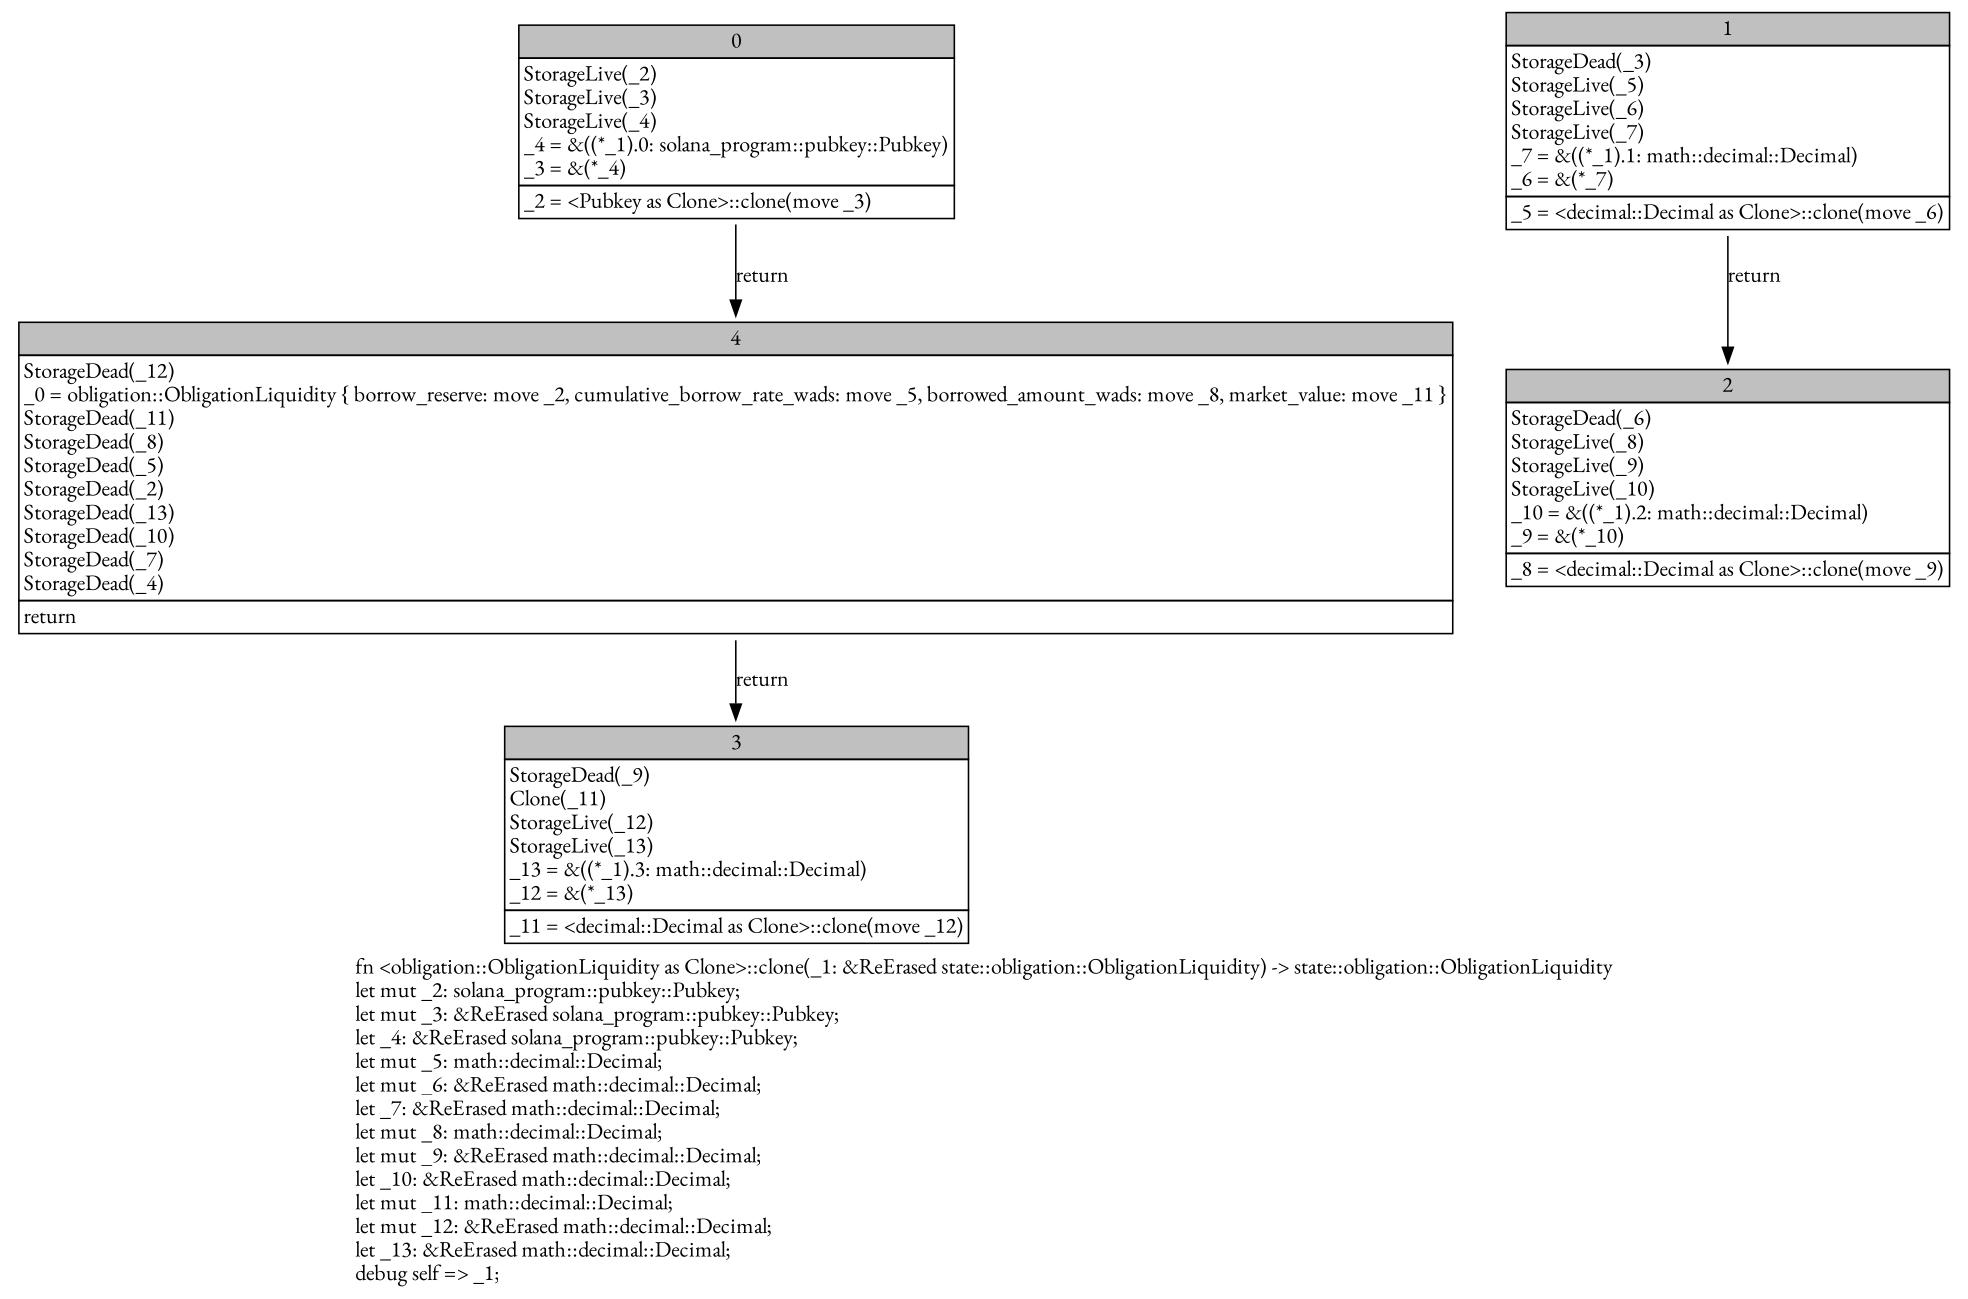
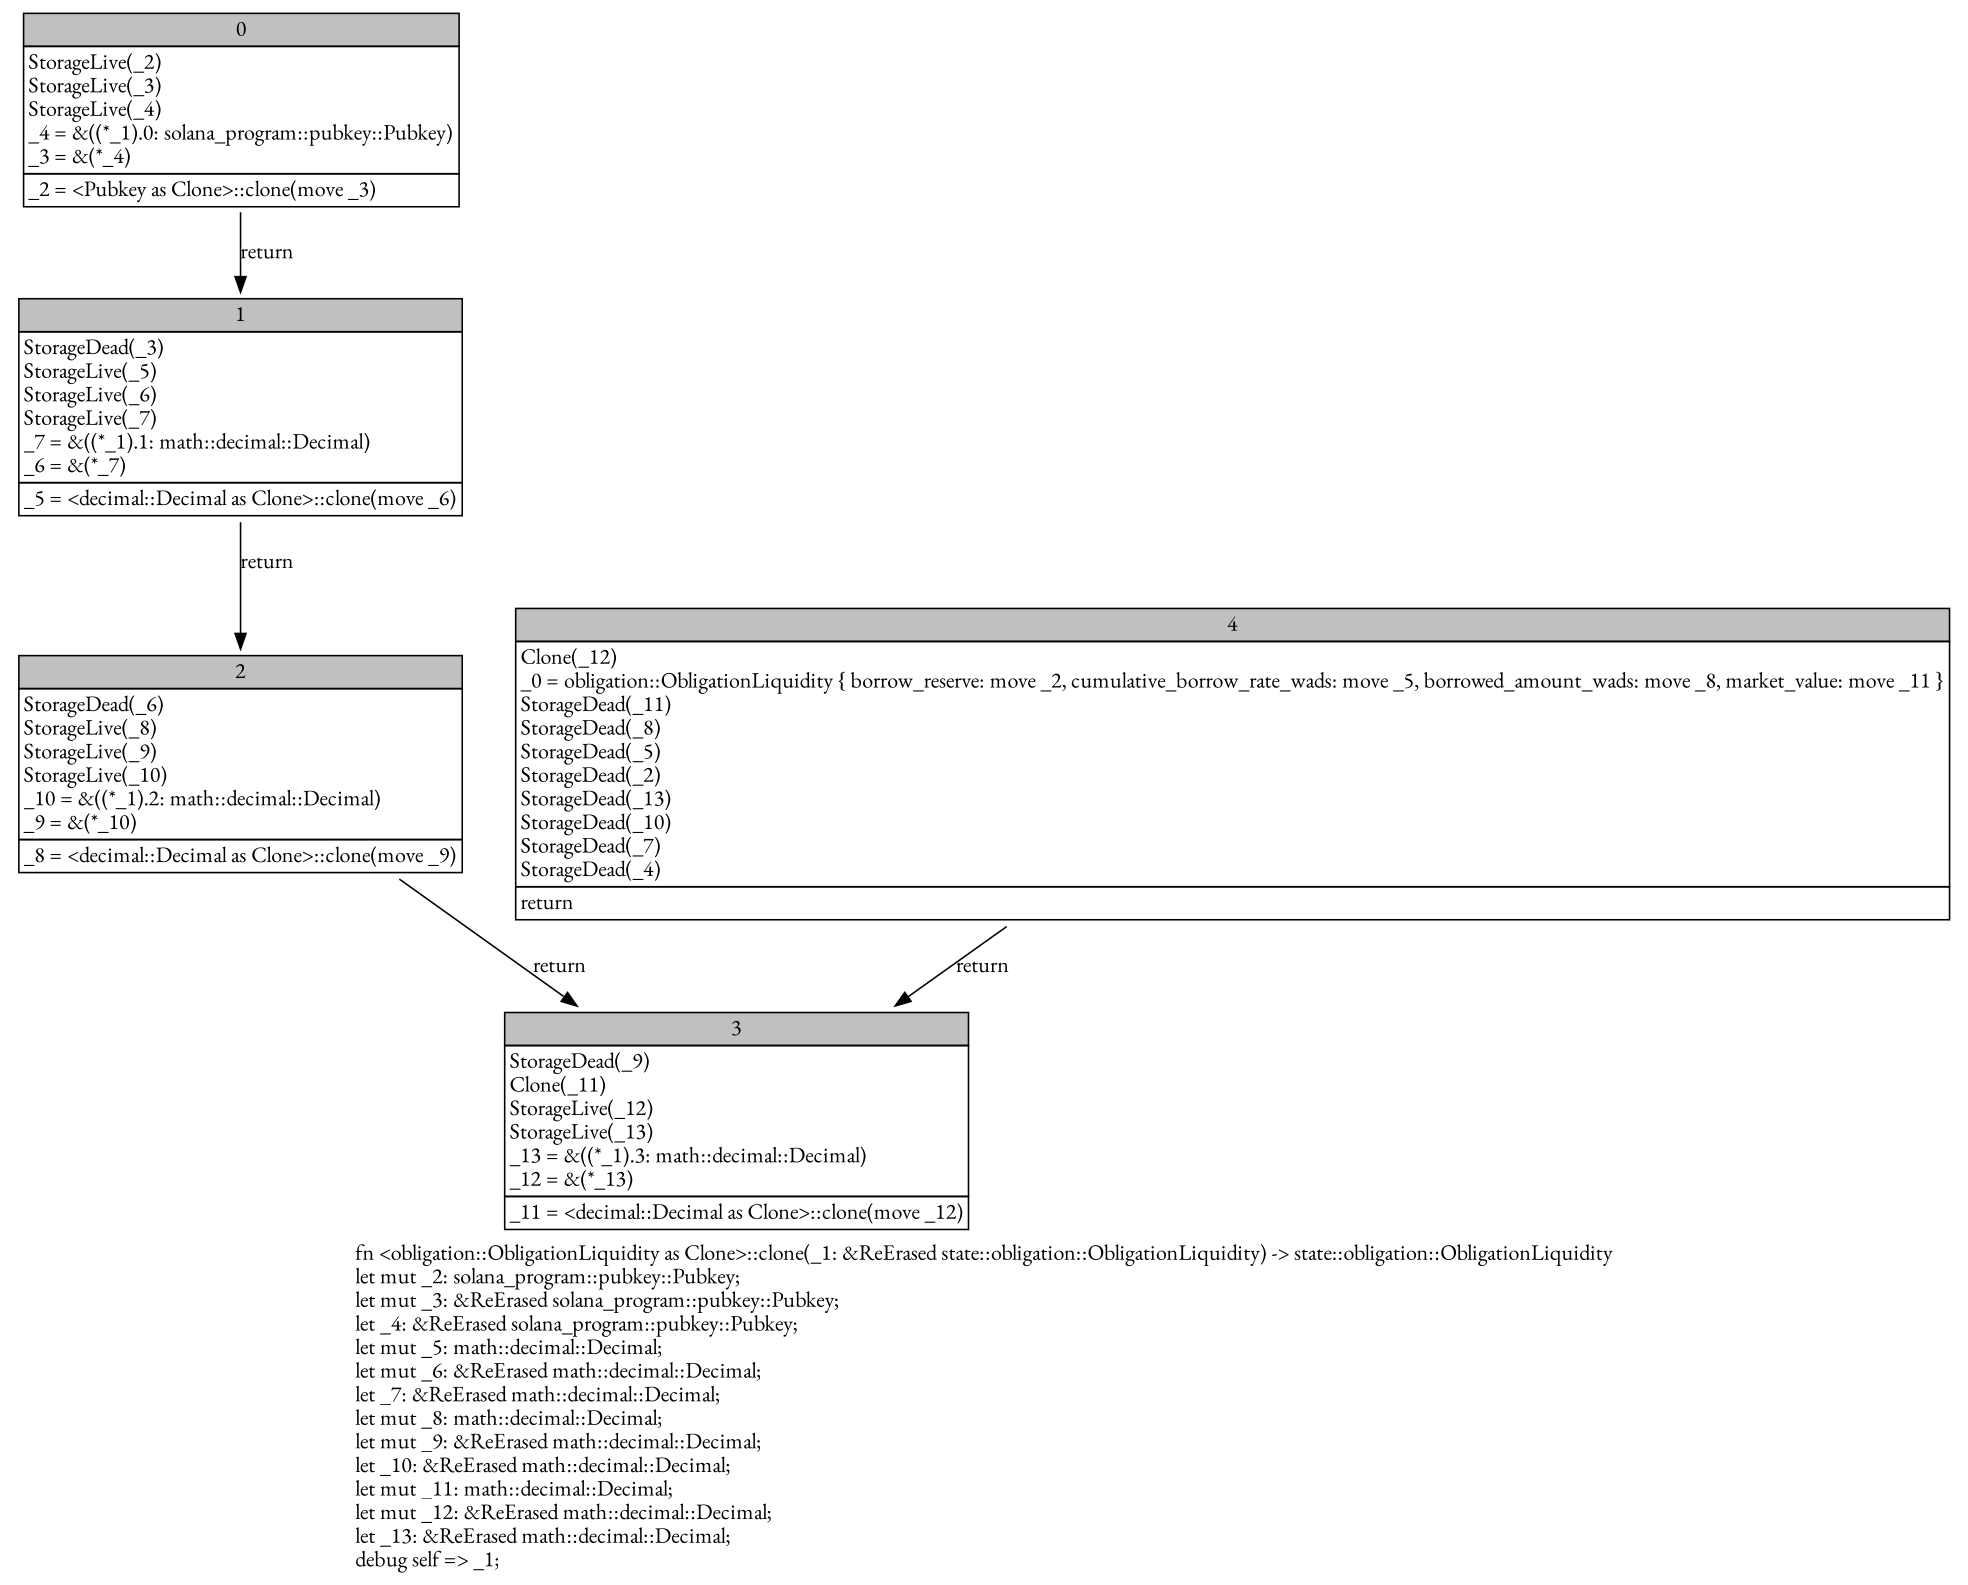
edge "0" -> "4": now "0" -> "1"
node "4": text "StorageDead(_12)" -> "Clone(_12)"
edge "2" -> "3": added, label "return"
